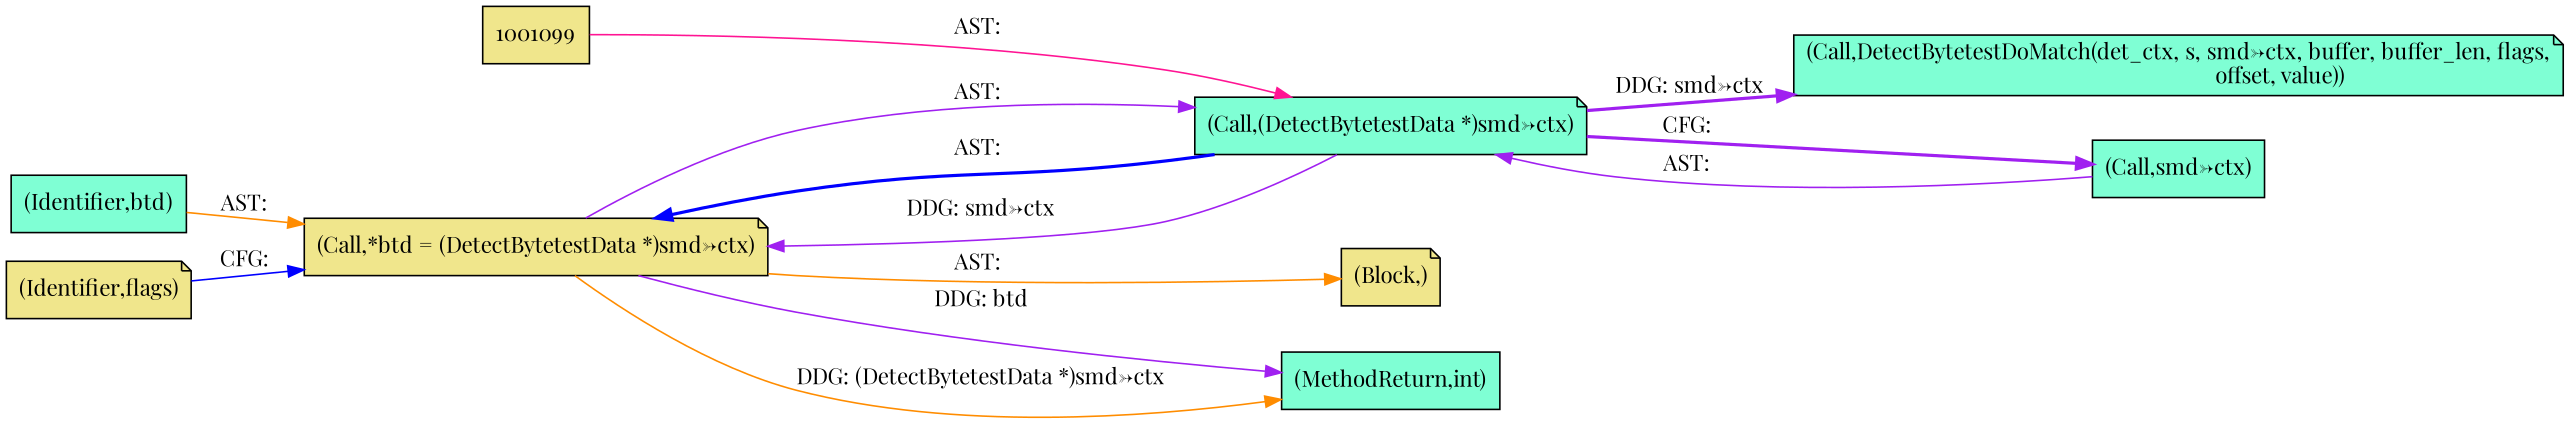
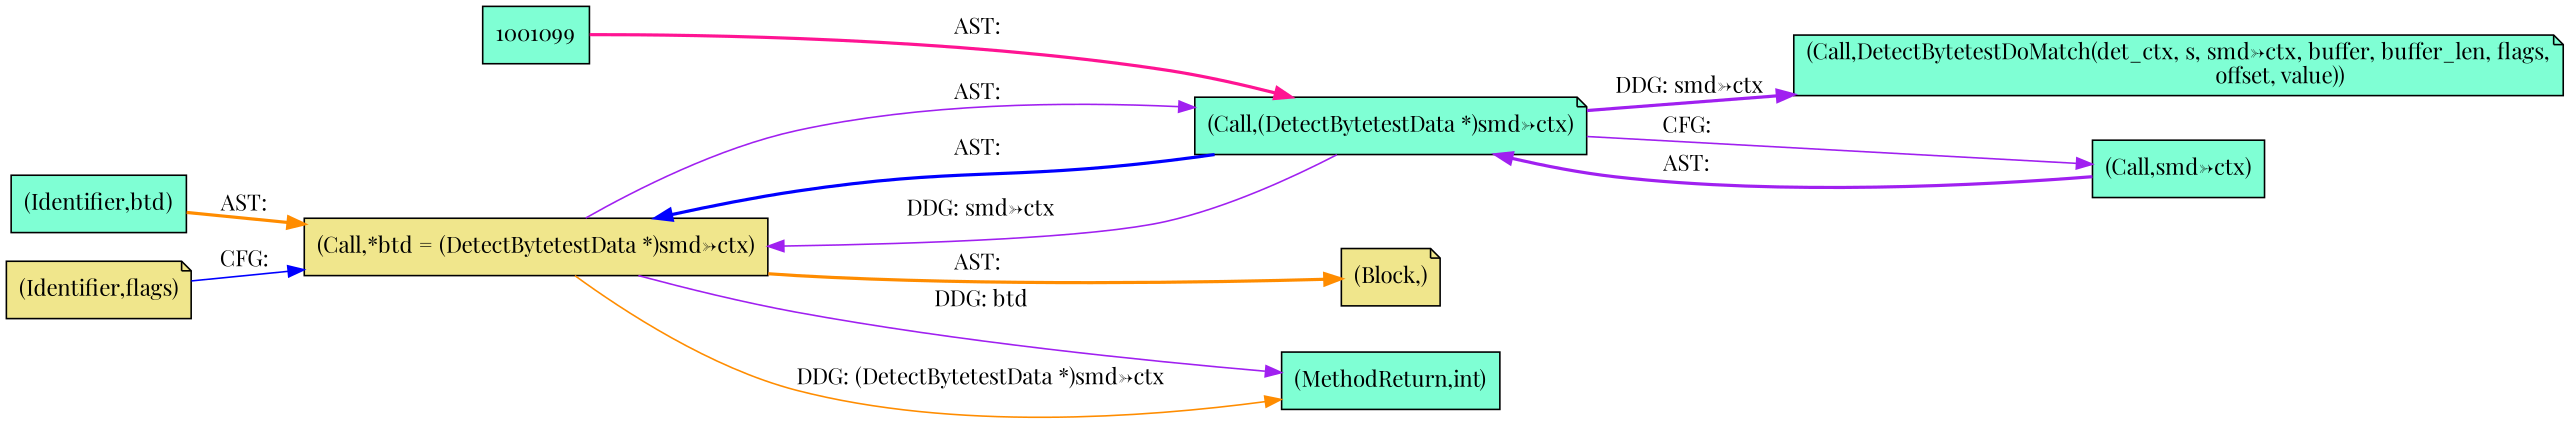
node "1001099": fillcolor khaki -> aquamarine
edge "1001099" -> "(Call,(DetectBytetestData *)smd->ctx)": style solid -> bold
edge "(Call,(DetectBytetestData *)smd->ctx)" -> "(Call,smd->ctx)": style bold -> solid
edge "(Call,smd->ctx)" -> "(Call,(DetectBytetestData *)smd->ctx)": style solid -> bold
edge "(Identifier,btd)" -> "(Call,*btd = (DetectBytetestData *)smd->ctx)": style solid -> bold
node "(Call,*btd = (DetectBytetestData *)smd->ctx)": shape note -> box
edge "(Call,*btd = (DetectBytetestData *)smd->ctx)" -> "(Block,)": style solid -> bold
